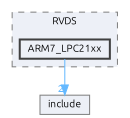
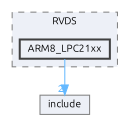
node "ARM7_LPC21xx": label "ARM7_LPC21xx" -> "ARM8_LPC21xx"
